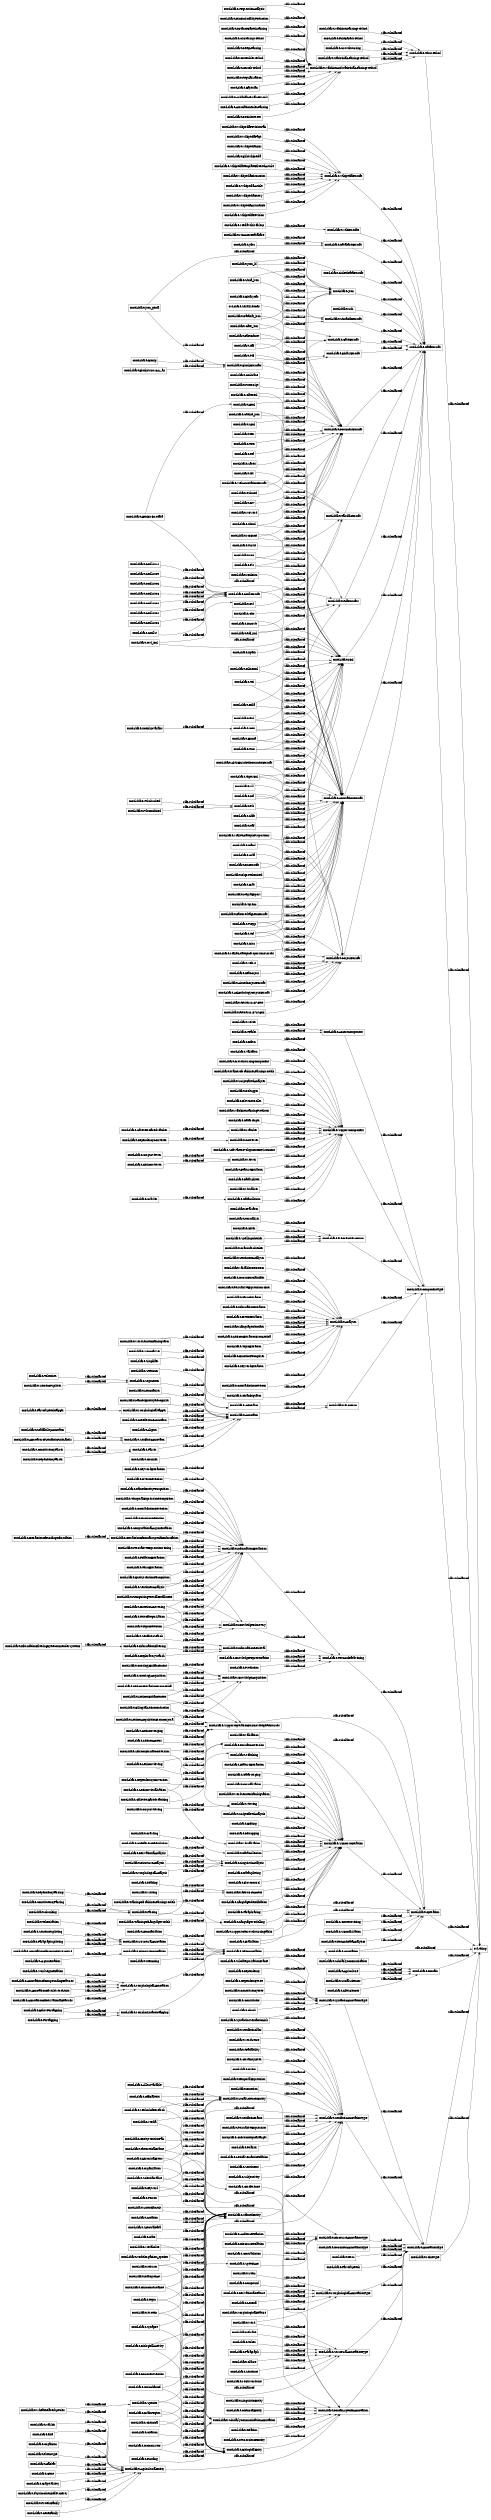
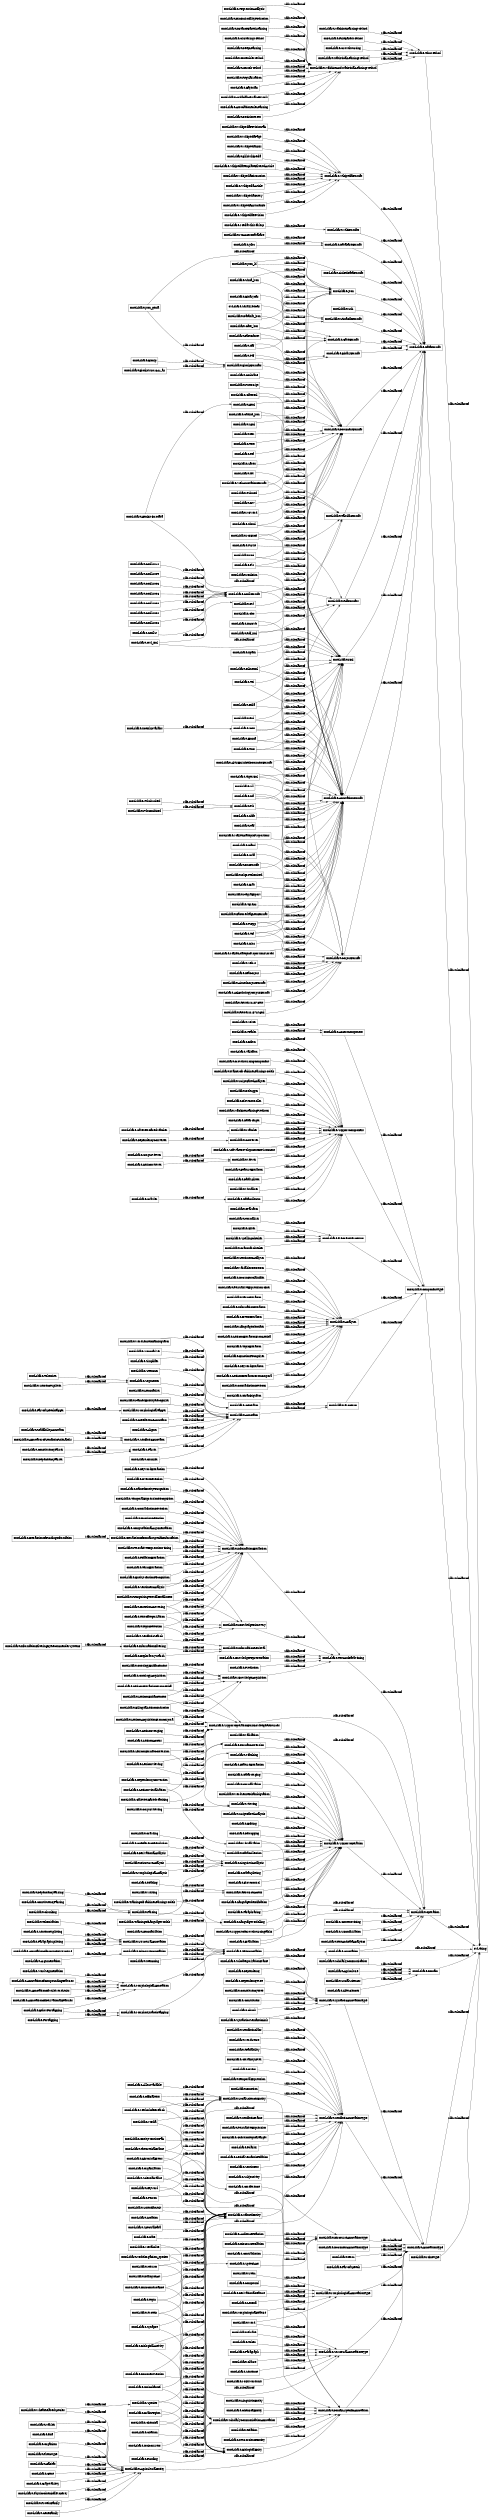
edge "omtd-share:Gate_json" -> "omtd-share:DocumentFormat": now "omtd-share:Gate_json" -> "omtd-share:GateFormat"
node "omtd-share:LexiconExtractorFromCorpora": added
